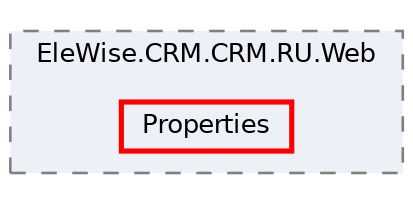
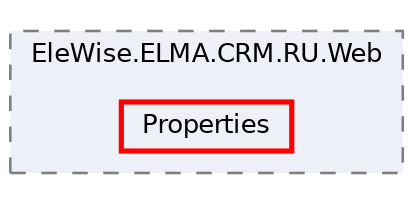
cluster "EleWise.CRM.CRM.RU.Web": label "EleWise.CRM.CRM.RU.Web" -> "EleWise.ELMA.CRM.RU.Web"
